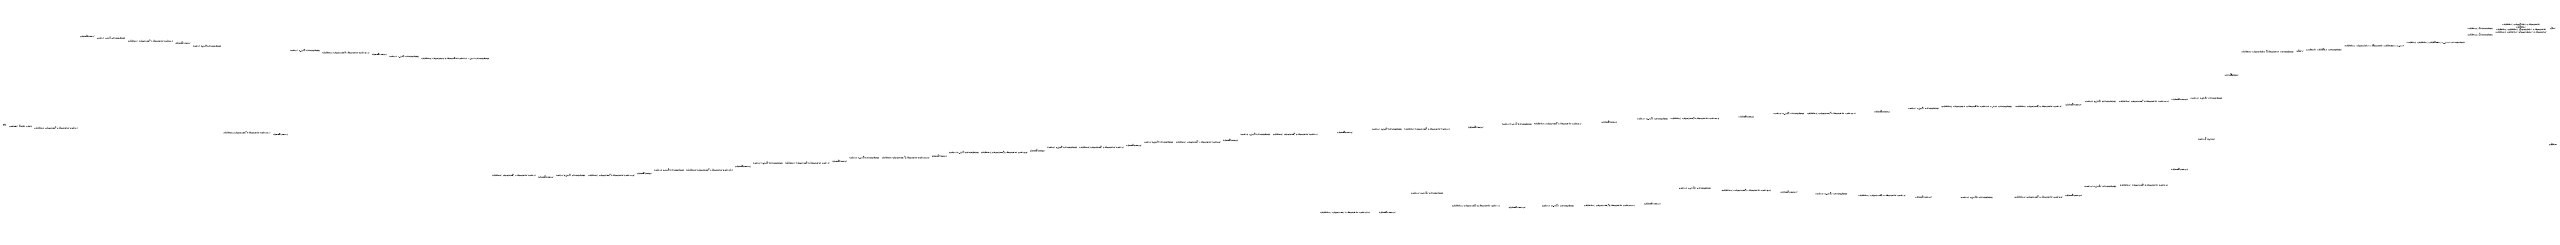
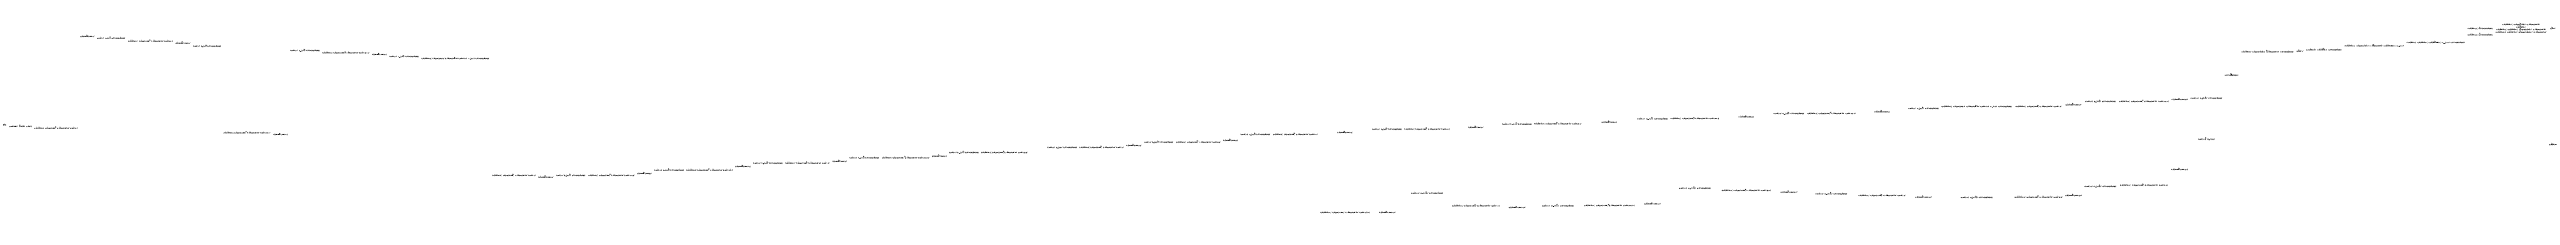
node "963: call-node.indexOf [v54,'indexOf',v55,v51]": removed
